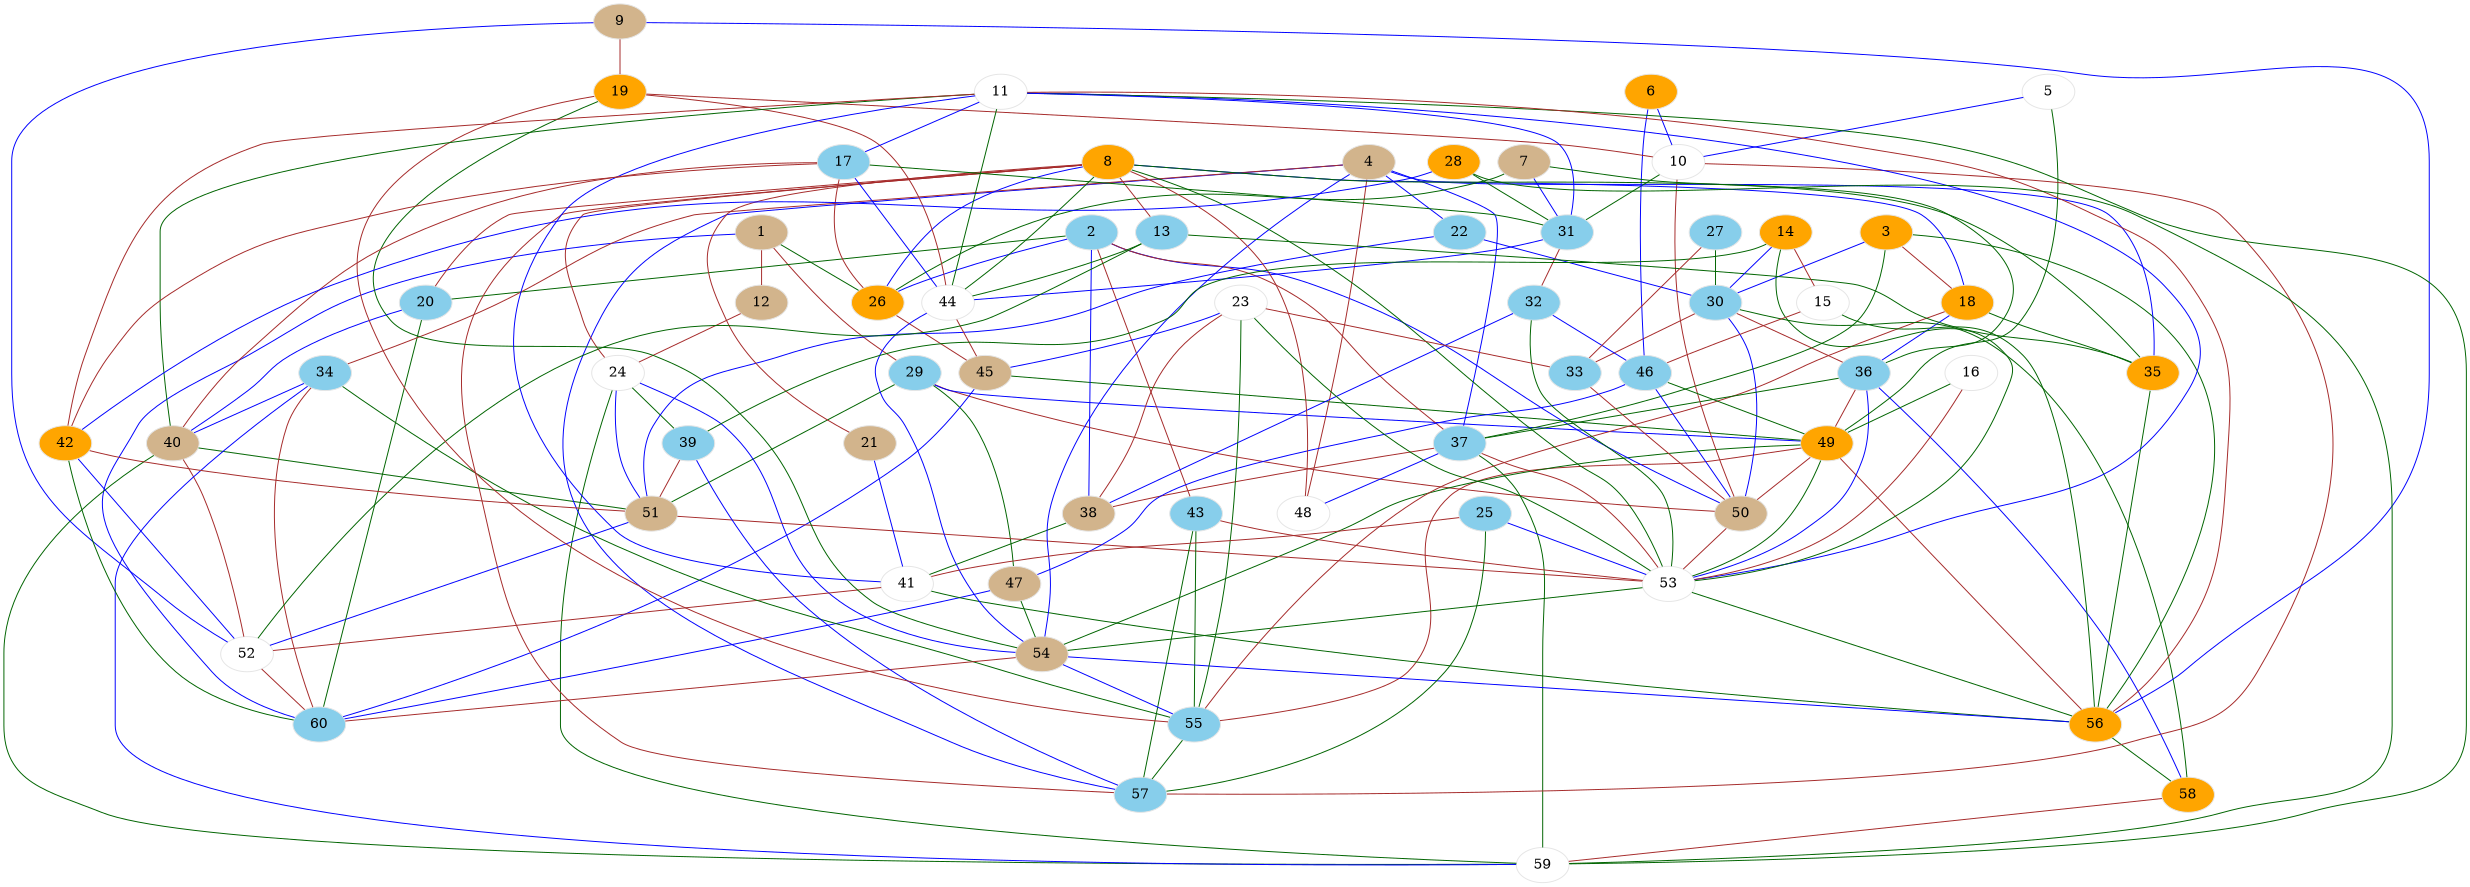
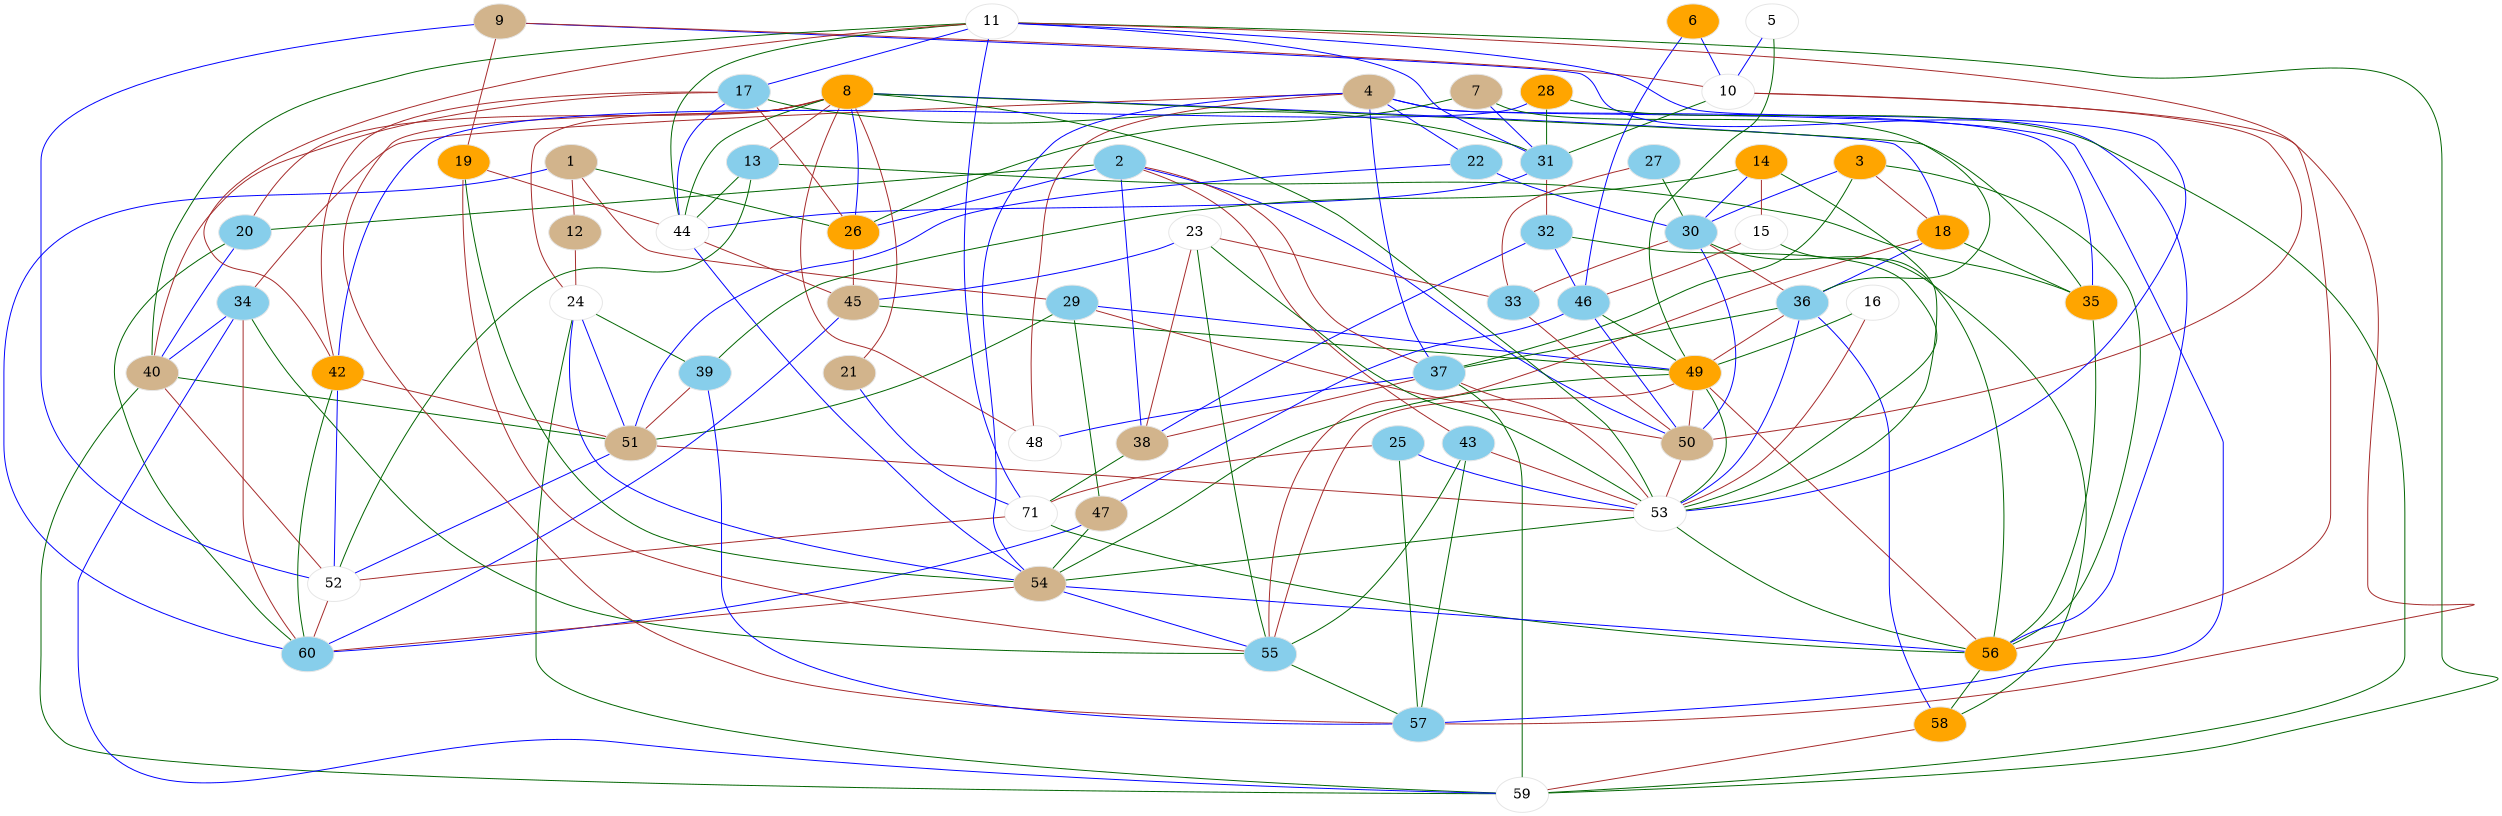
edge "19" -- "10": now "9" -- "10"
node "41": label "41" -> "71"
